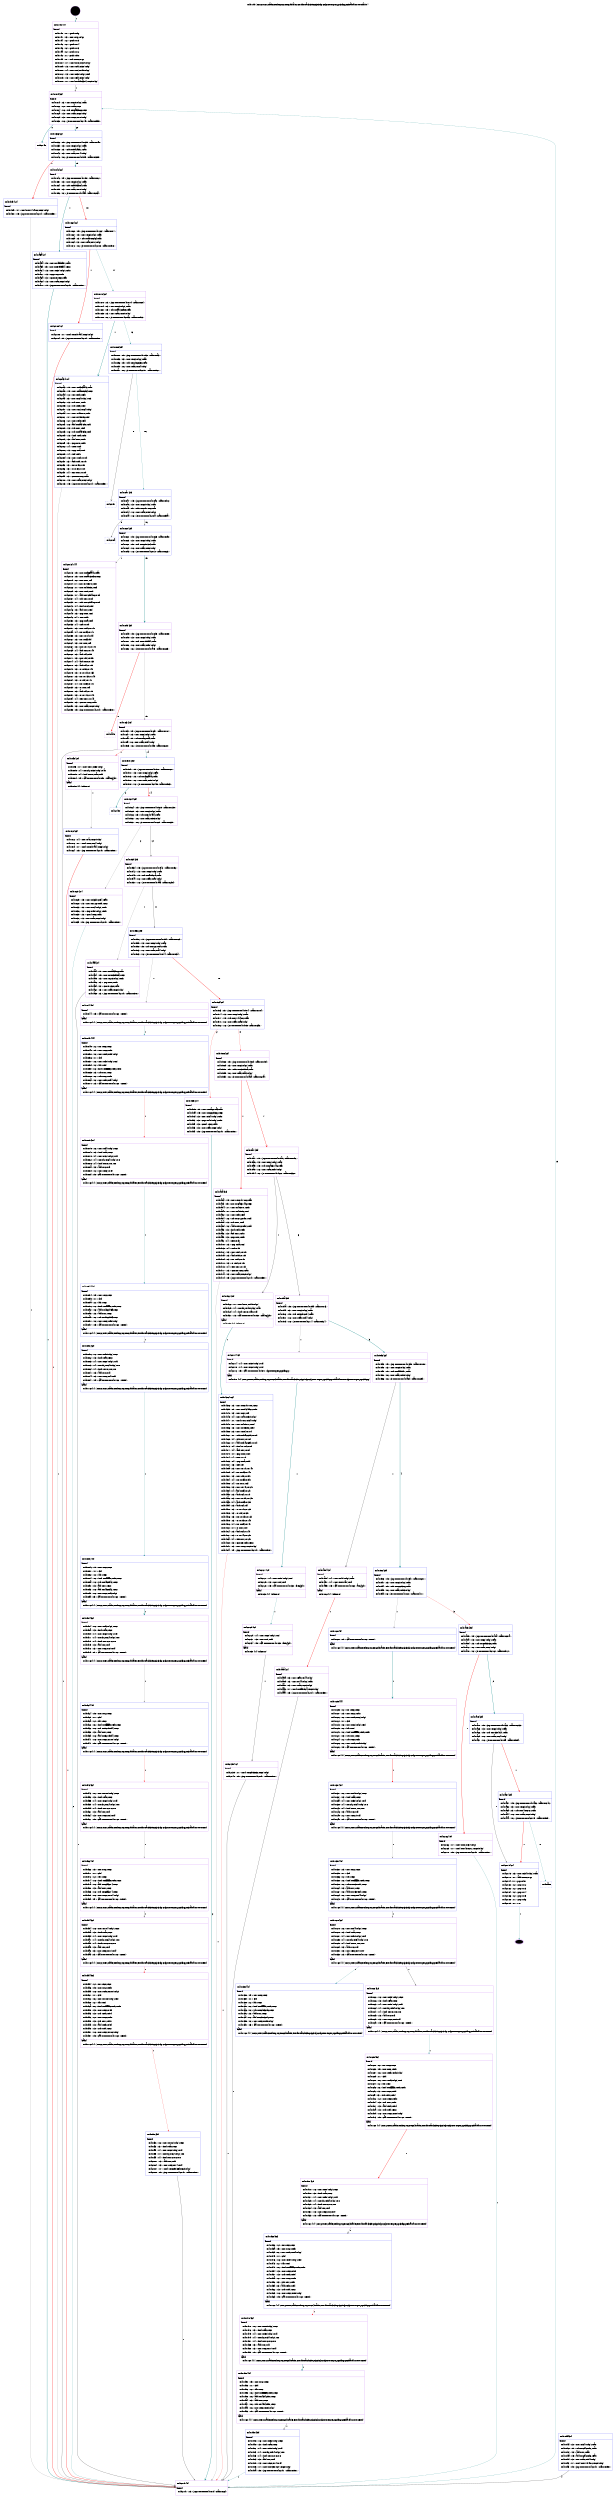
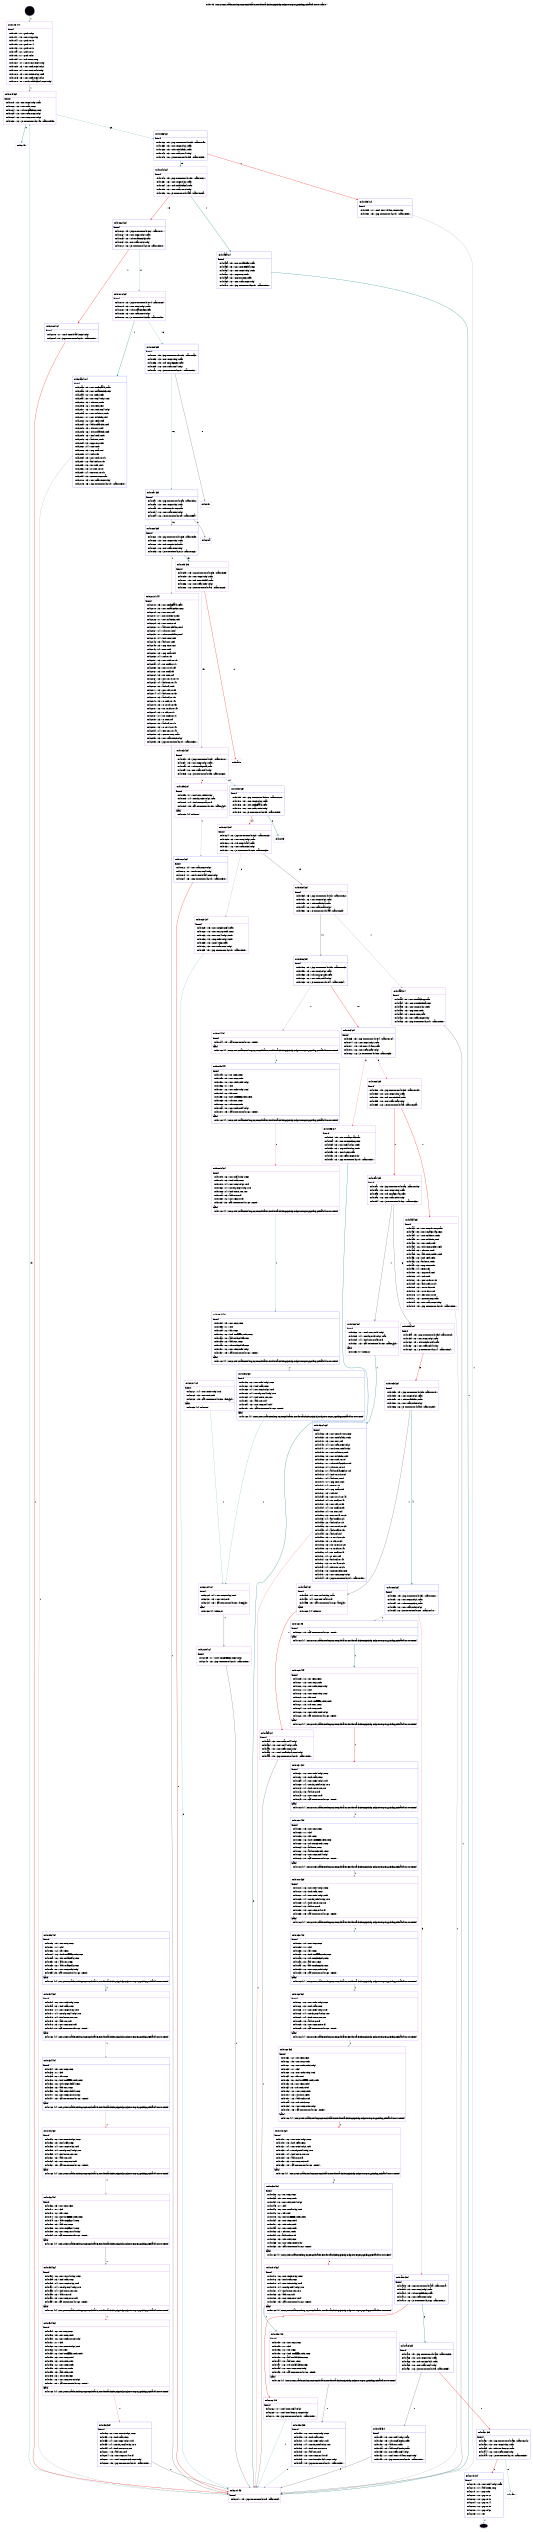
edge "0x4019ba [25]" -> "0x4019d3 [25]": color teal -> red
node "0x402114 [13]": removed
edge "0x401ebc [32]" -> "0x401edc [40]": now "0x401ebc [32]" -> "0x40212d [12]"
edge "0x4018f2 [25]" -> "0x4021d1 [5]": now "0x402013 [144]" -> "0x4021d1 [5]"
edge "0x401a1e [25]" -> "0x402175 [21]": now "0x401a1e [25]" -> "0x401ddf [31]"
edge "0x401c78 [32]" -> "0x401cc0 [32]": now "0x401c98 [40]" -> "0x401cc0 [32]"
